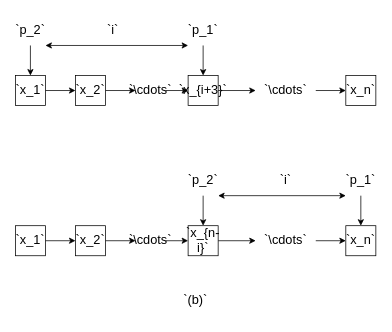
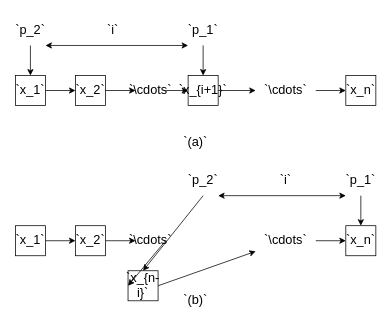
node "`x_{i+3}`": label "`x_{i+3}`" -> "`x_{i+1}`"
node "`(a)`": added
node "`x_{n-i}`": moved (203, 240) -> (143, 285)
